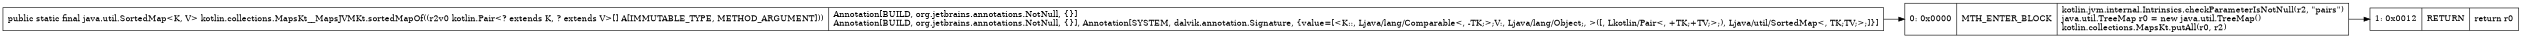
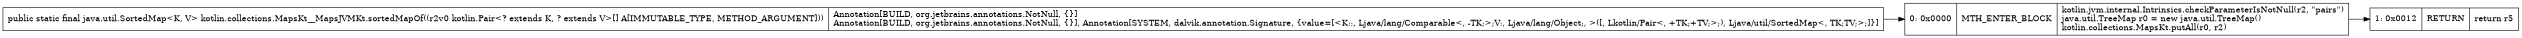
node "1: 0x0012": text "return r0" -> "return r5"
